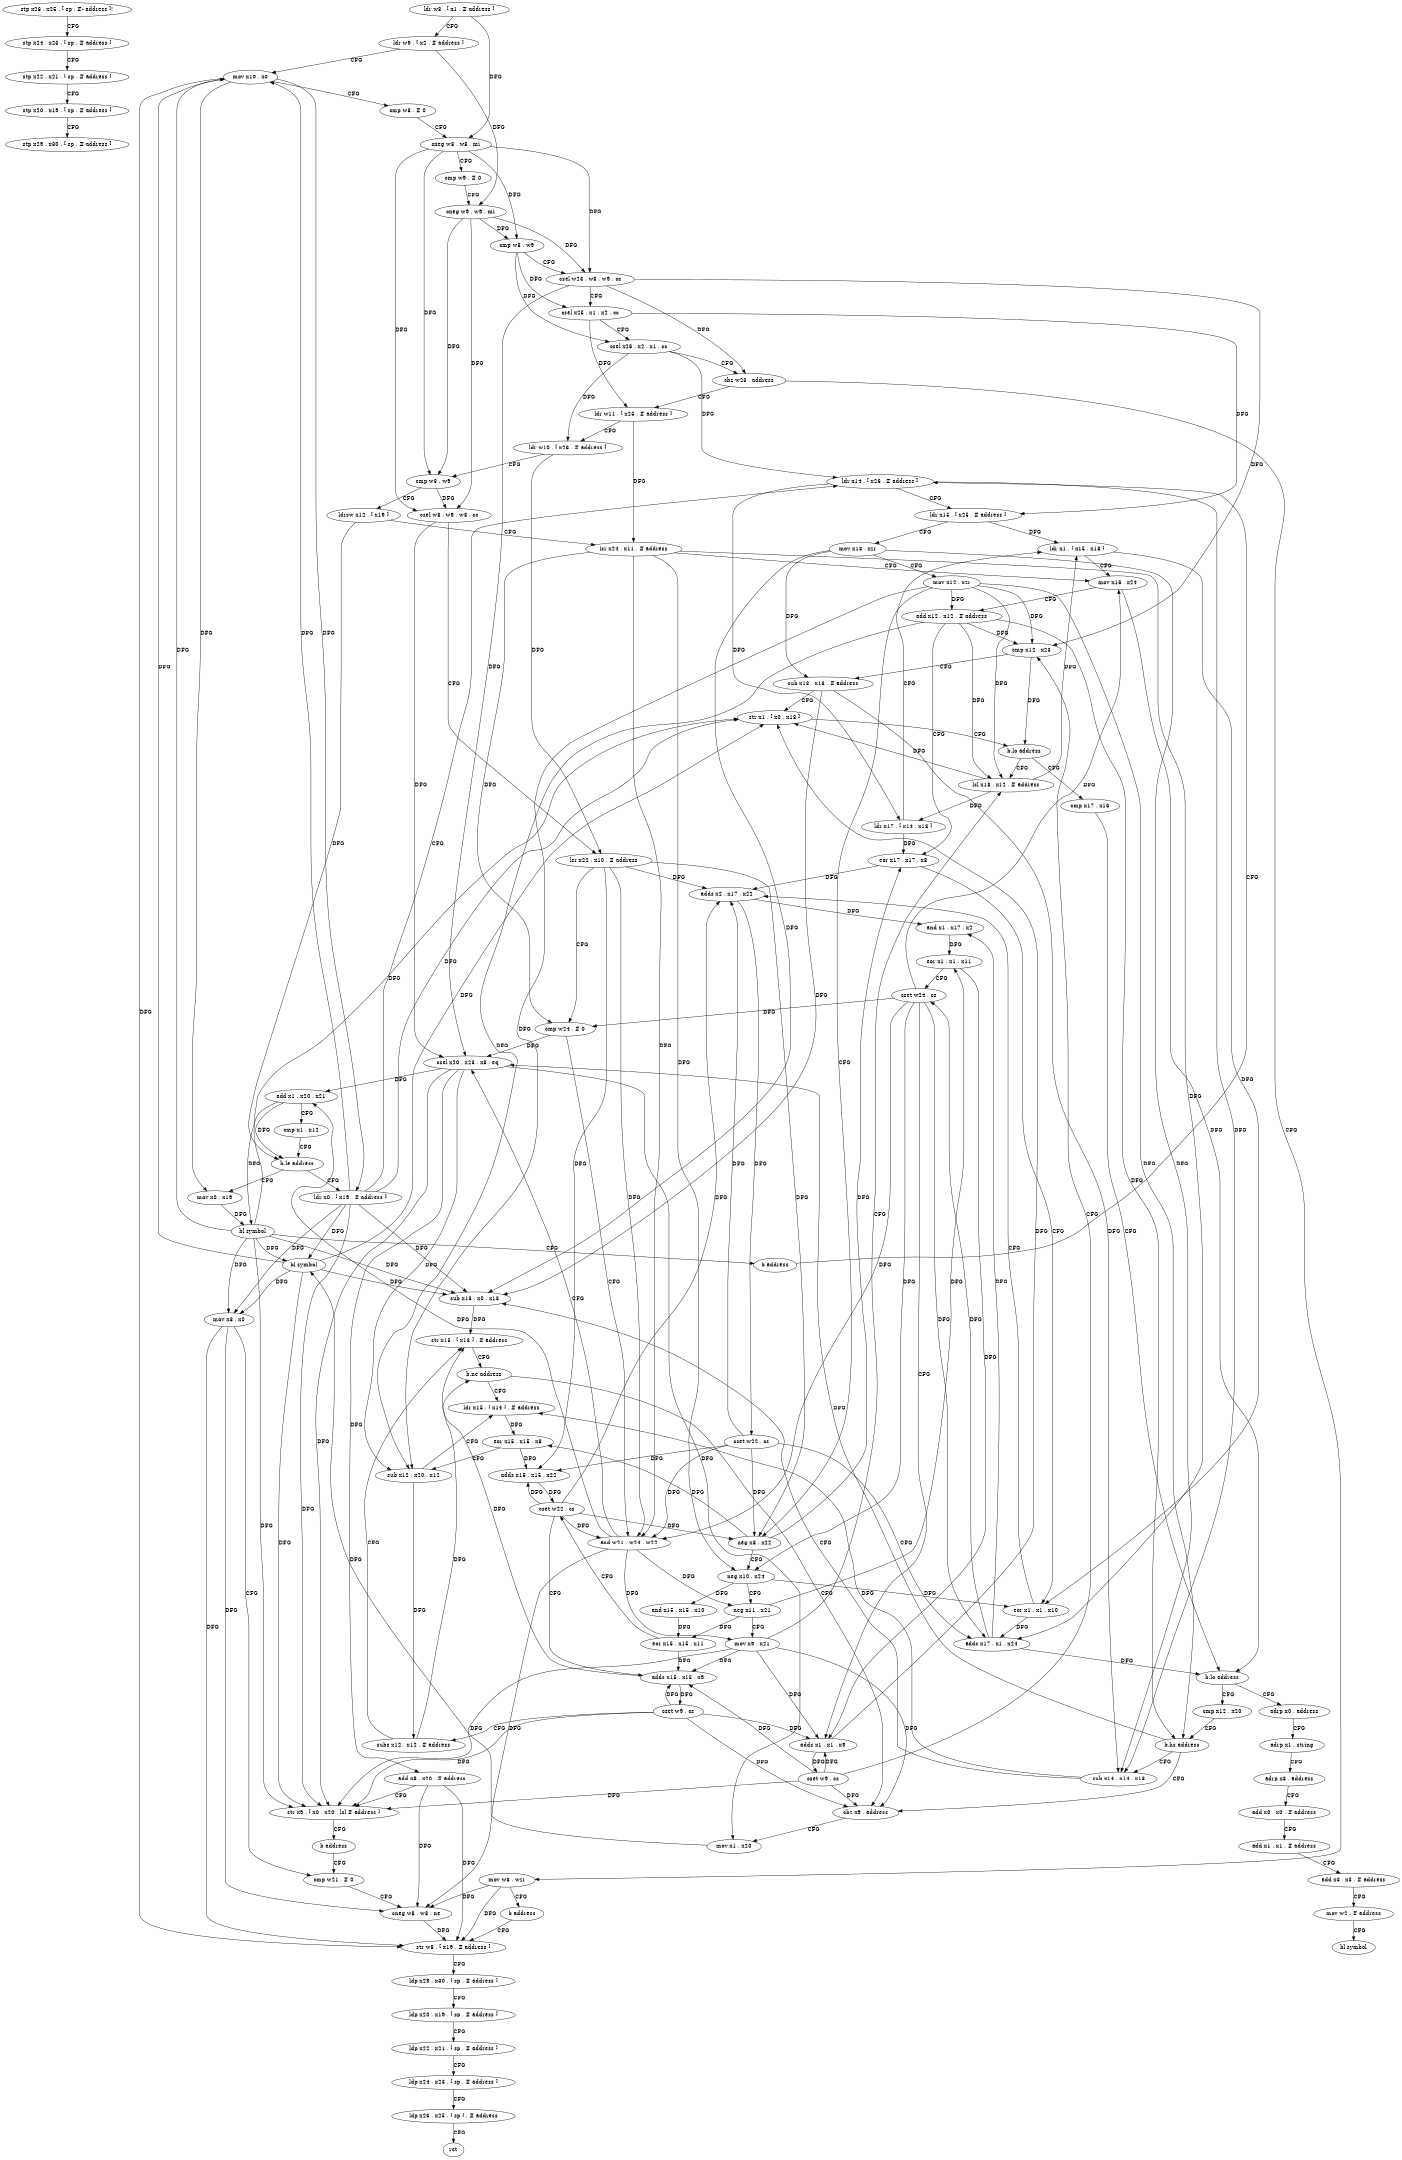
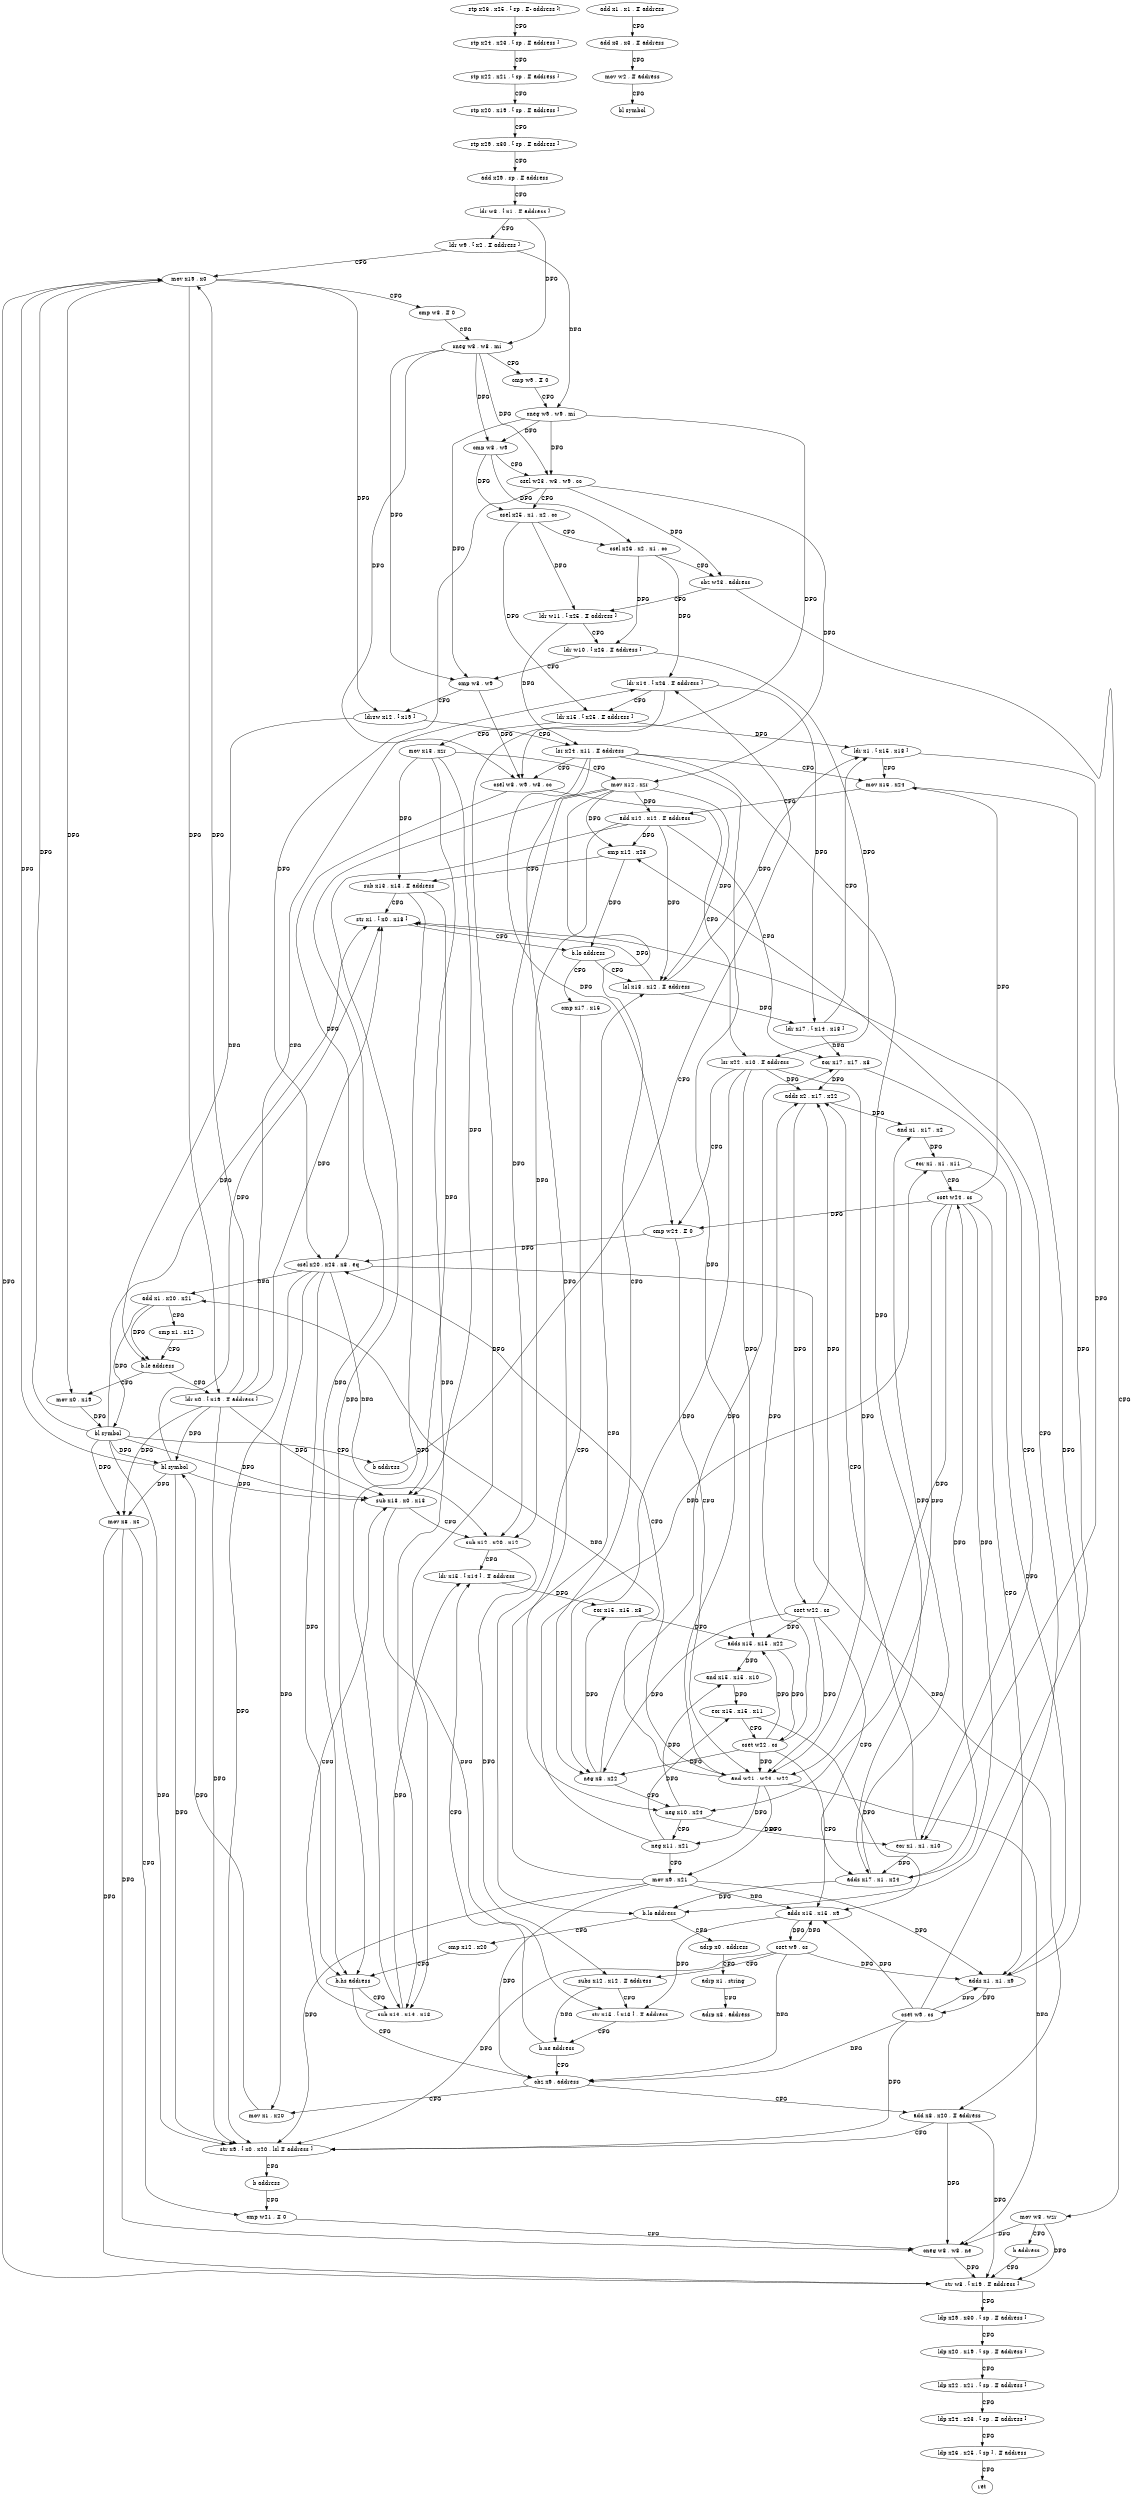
node "add x29 , sp , # address": added
edge "csel w23 , w8 , w9 , cc" -> "cmp x12 , x23": now "csel w23 , w8 , w9 , cc" -> "mov x12 , xzr"
edge "mov x19 , x0" -> "ldrsw x12 , [ x19 ]": added, label "DFG"
edge "lsr x24 , x11 , # address" -> "csel w8 , w9 , w8 , cc": added, label "CFG"
edge "b.hs address" -> "csel x20 , x23 , x8 , eq": reversed
edge "eor x15 , x15 , x8" -> "sub x12 , x20 , x12": now "sub x13 , x0 , x13" -> "sub x12 , x20 , x12"
edge "adds x15 , x15 , x22" -> "and x15 , x15 , x10": added, label "DFG"
node "add x0 , x0 , # address": removed
edge "cbz x9 , address" -> "add x8 , x20 , # address": added, label "CFG"
